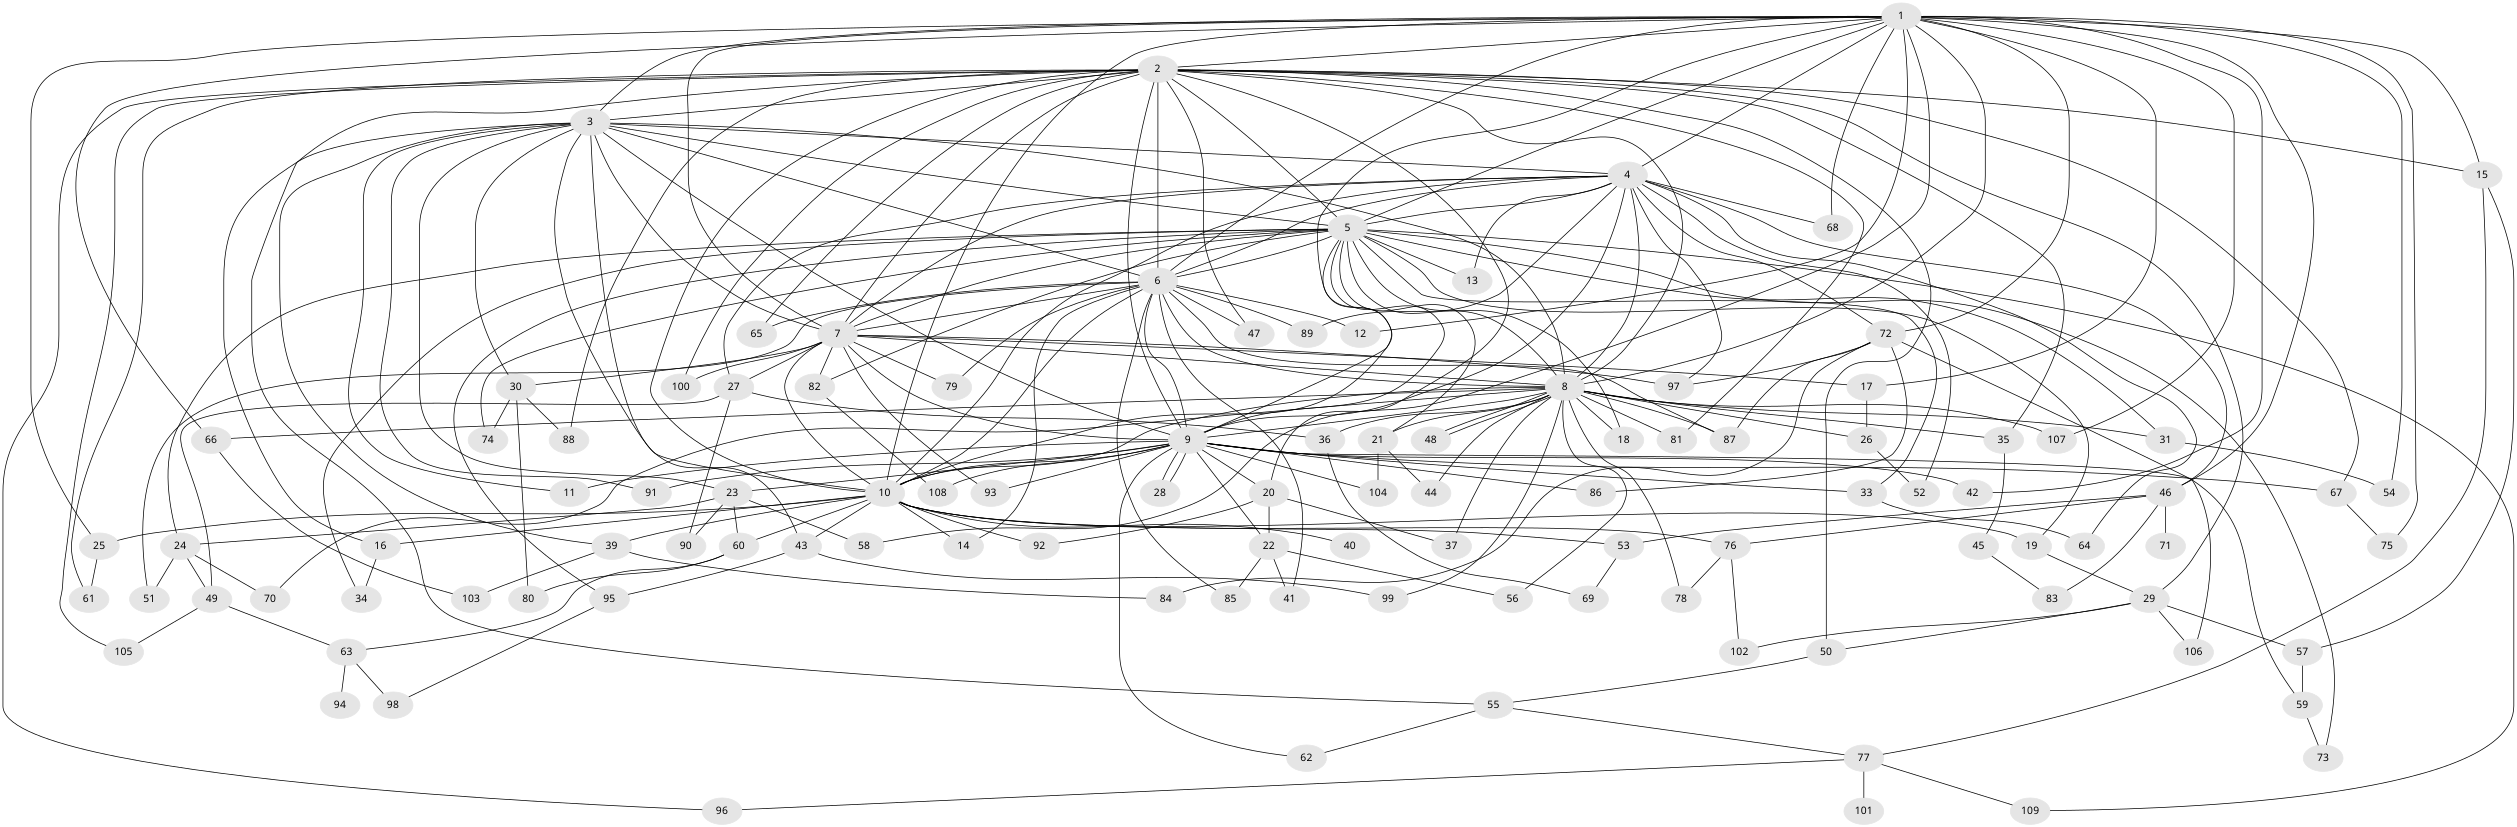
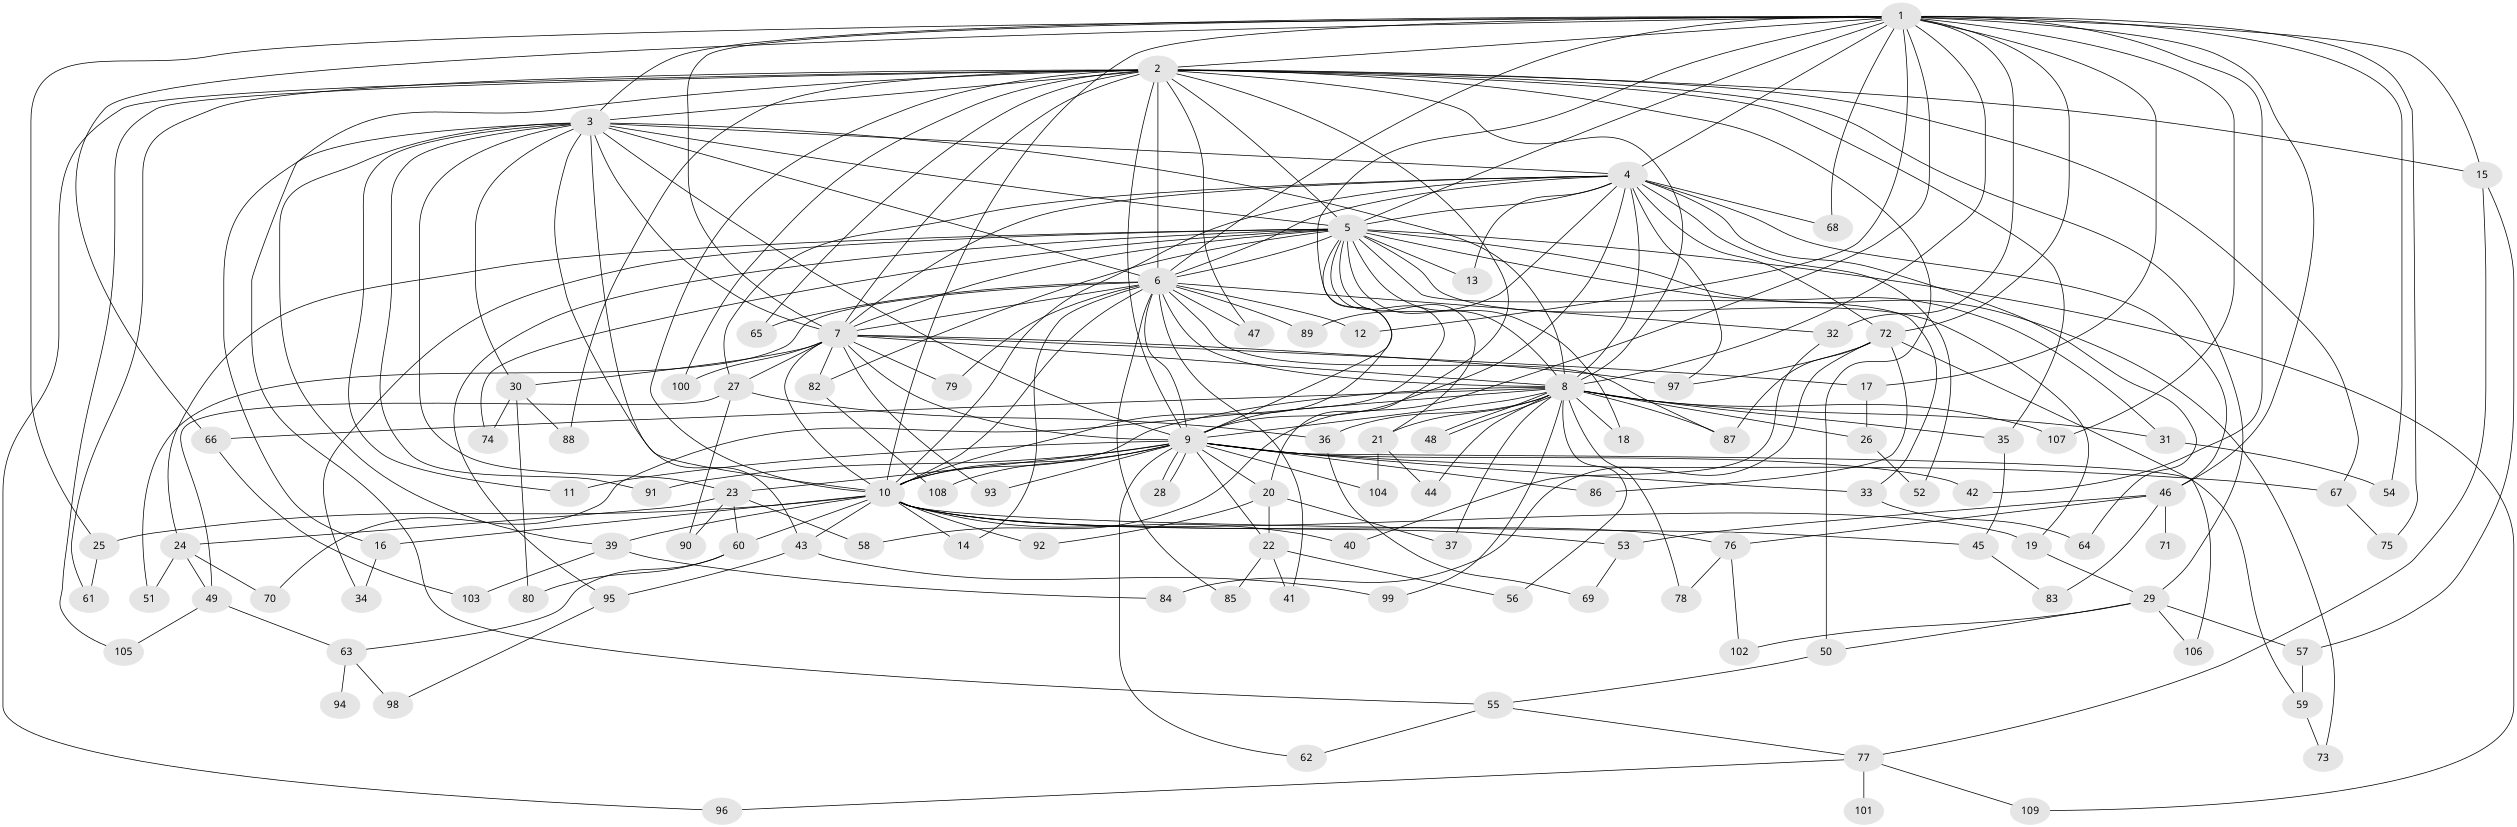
node "32": added
node "81": removed
edge "10" -- "45": added
